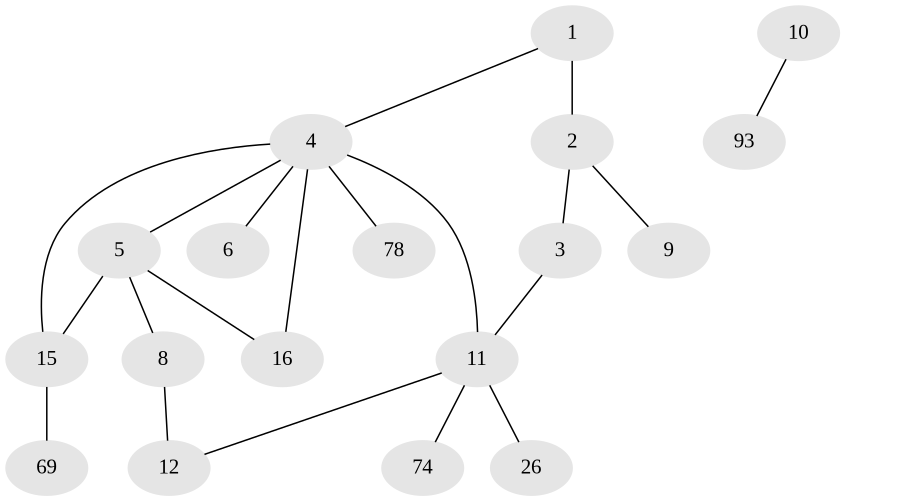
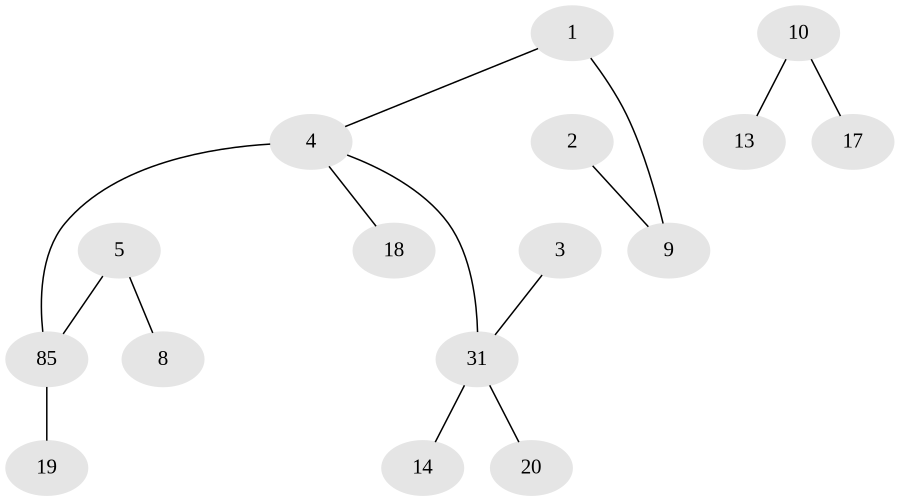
edge "1" -- "2": now "1" -- "9"
node "93": label "93" -> "13"
node "17": added
edge "4" -- "5": removed
edge "2" -- "3": removed
node "6": removed
node "78": label "78" -> "18"
node "15": label "15" -> "85"
node "16": removed
node "11": label "11" -> "31"
node "69": label "69" -> "19"
node "12": removed
node "74": label "74" -> "14"
node "26": label "26" -> "20"
